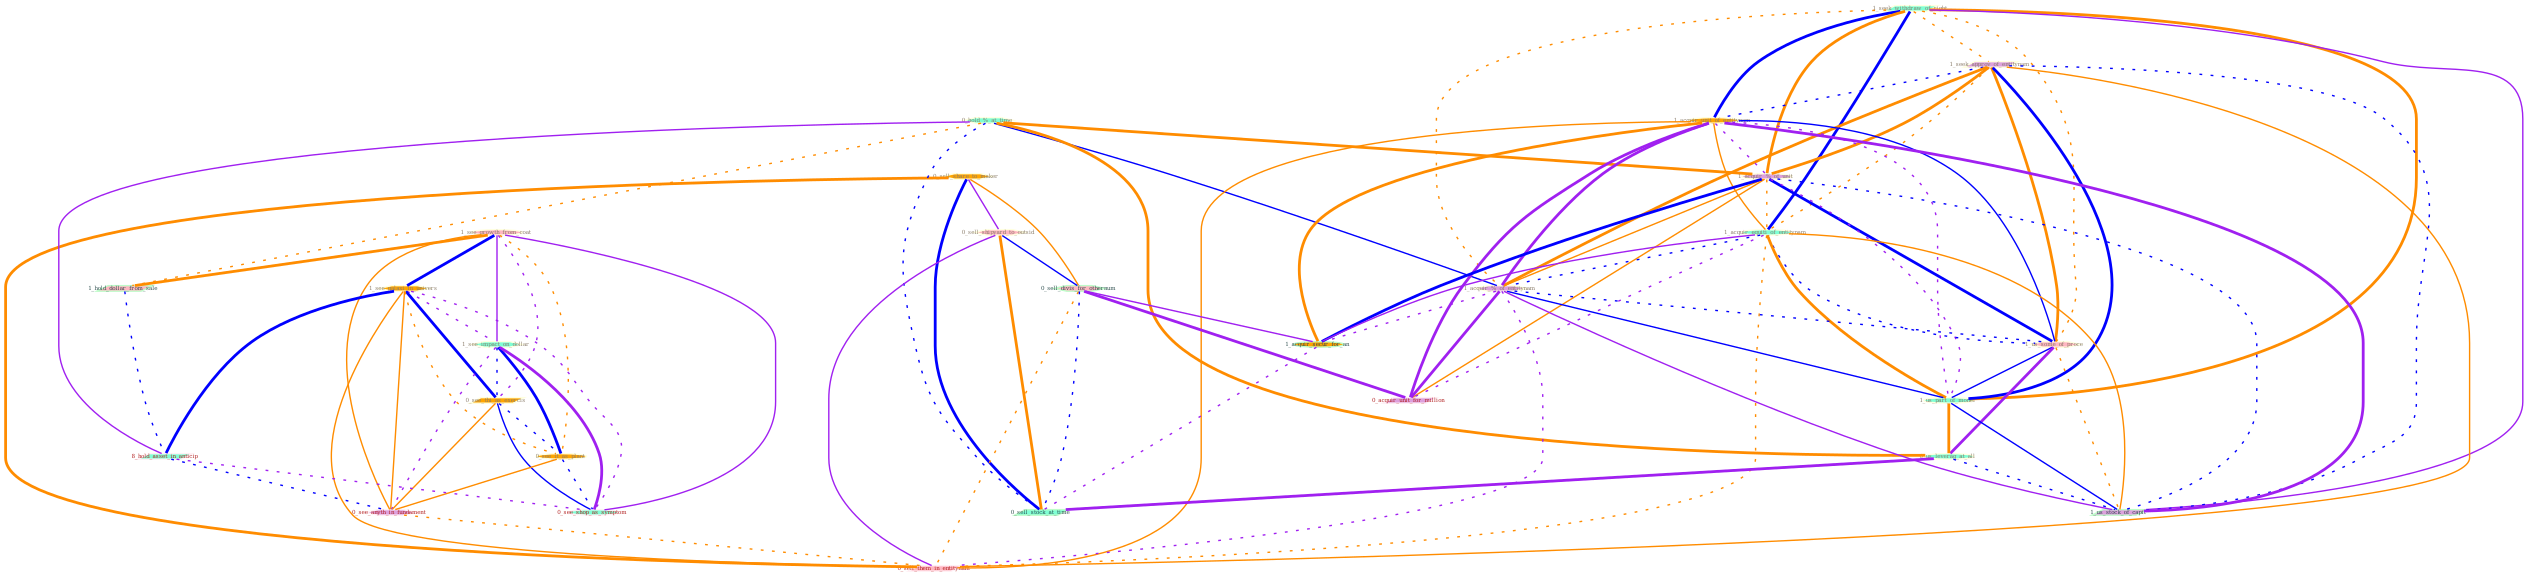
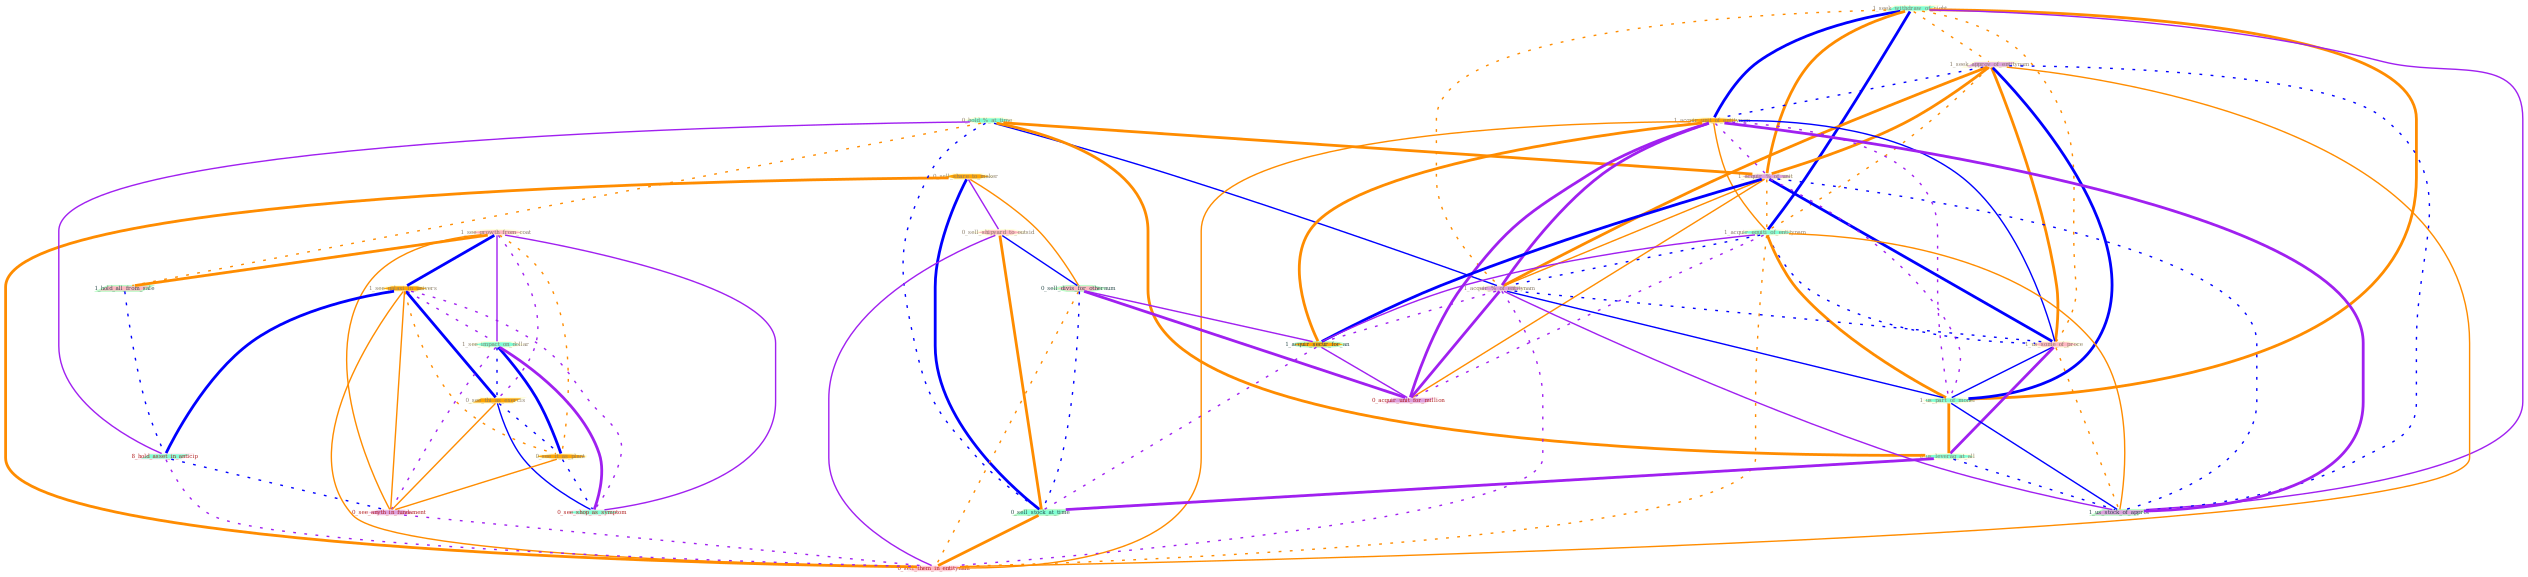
node "1_hold_dollar_from_sale": label "1_hold_dollar_from_sale" -> "1_hold_all_from_sale"
edge "1_acquir_secur_for_an" -- "0_acquir_unit_for_million": added
edge "8_hold_asset_in_anticip" -- "0_see_shop_as_symptom": now "8_hold_asset_in_anticip" -- "0_sell_them_in_entitynam"
node "1_us_stock_of_capit": label "1_us_stock_of_capit" -> "1_us_stock_of_approv"
edge "0_see_anyth_in_fundament" -- "0_sell_them_in_entitynam": color darkorange -> purple
edge "0_sell_stock_at_time" -- "0_sell_them_in_entitynam": added
